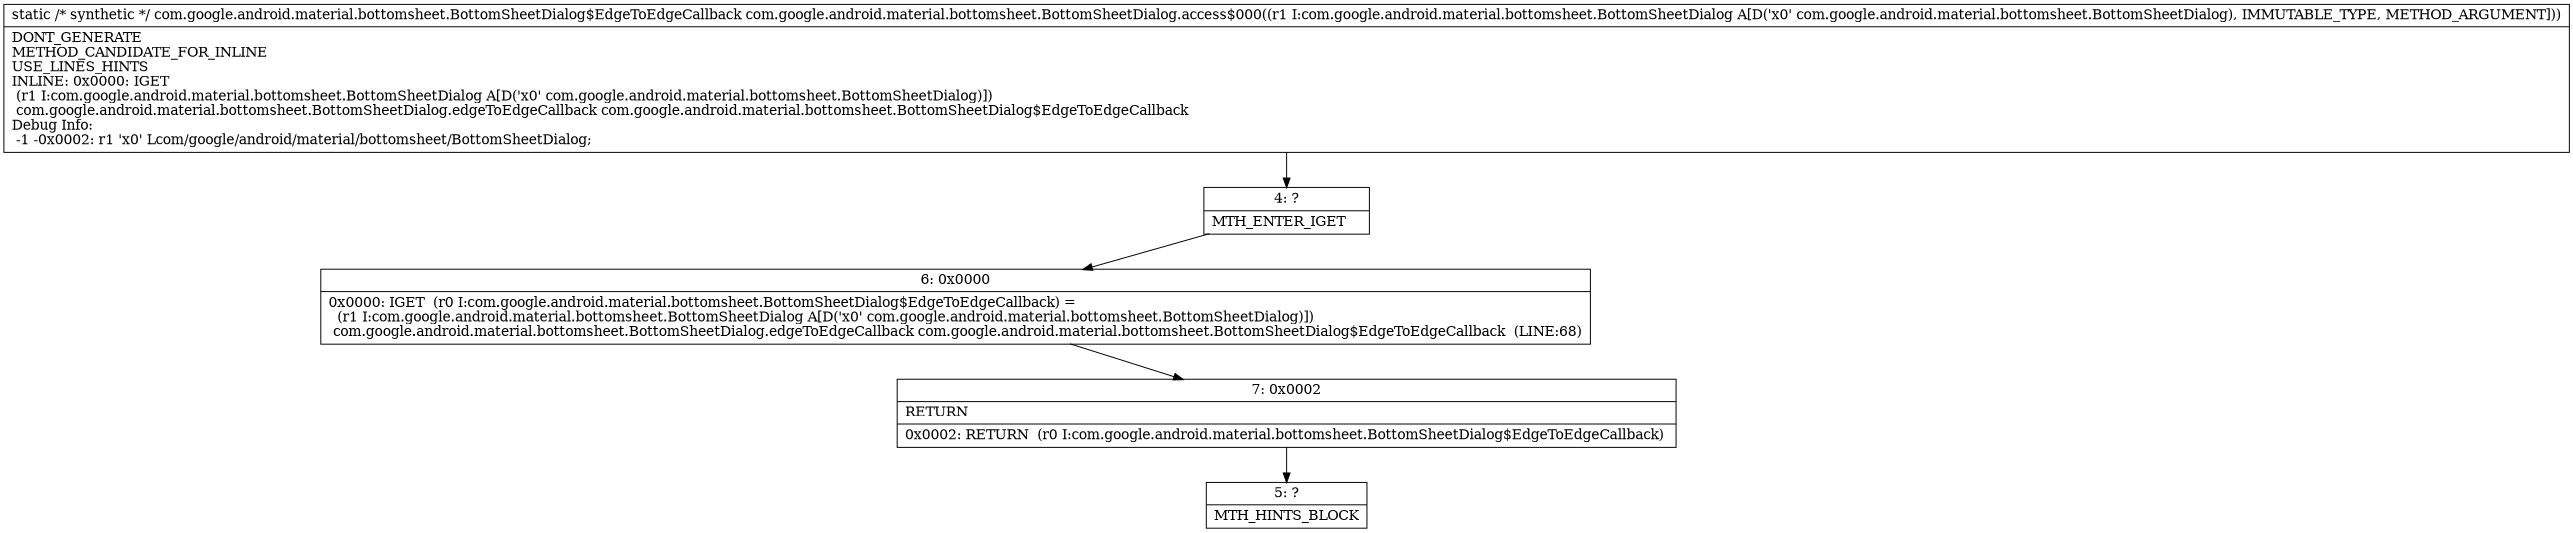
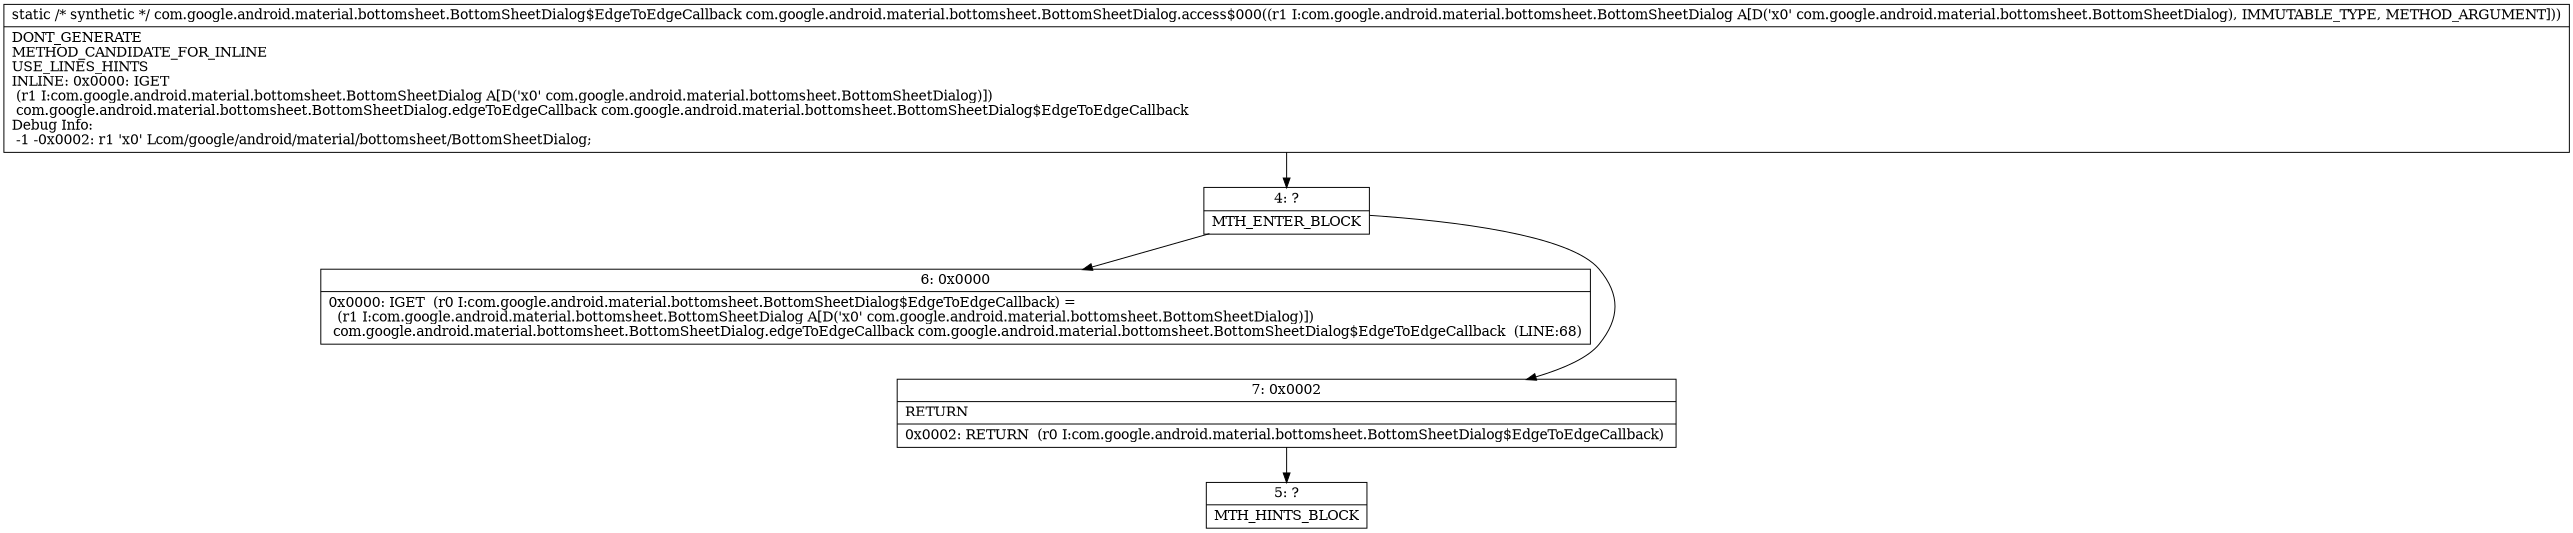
node "4: ?": text "MTH_ENTER_IGET" -> "MTH_ENTER_BLOCK"
edge "6: 0x0000" -> "7: 0x0002": now "4: ?" -> "7: 0x0002"
